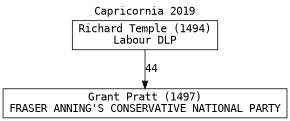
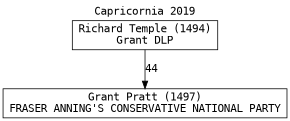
node "Richard Temple (1494) Labour DLP": label "Richard Temple (1494) Labour DLP" -> "Richard Temple (1494) Grant DLP"
